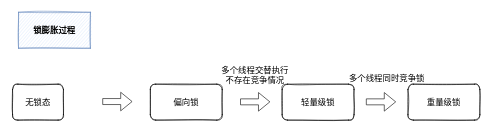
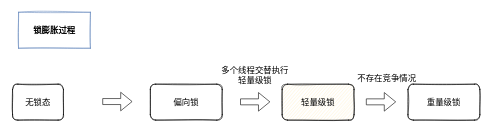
node "锁膨胀过程": fillcolor #dae8fc -> #ffffff
node "多个线程交替执行 不存在竞争情况": label "多个线程交替执行 不存在竞争情况" -> "多个线程交替执行 轻量级锁"
node "多个线程同时竞争锁": label "多个线程同时竞争锁" -> "不存在竞争情况"
node "轻量级锁": fillcolor #ffffff -> #fff2cc
